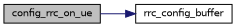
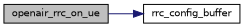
node "config_rrc_on_ue": label "config_rrc_on_ue" -> "openair_rrc_on_ue"
